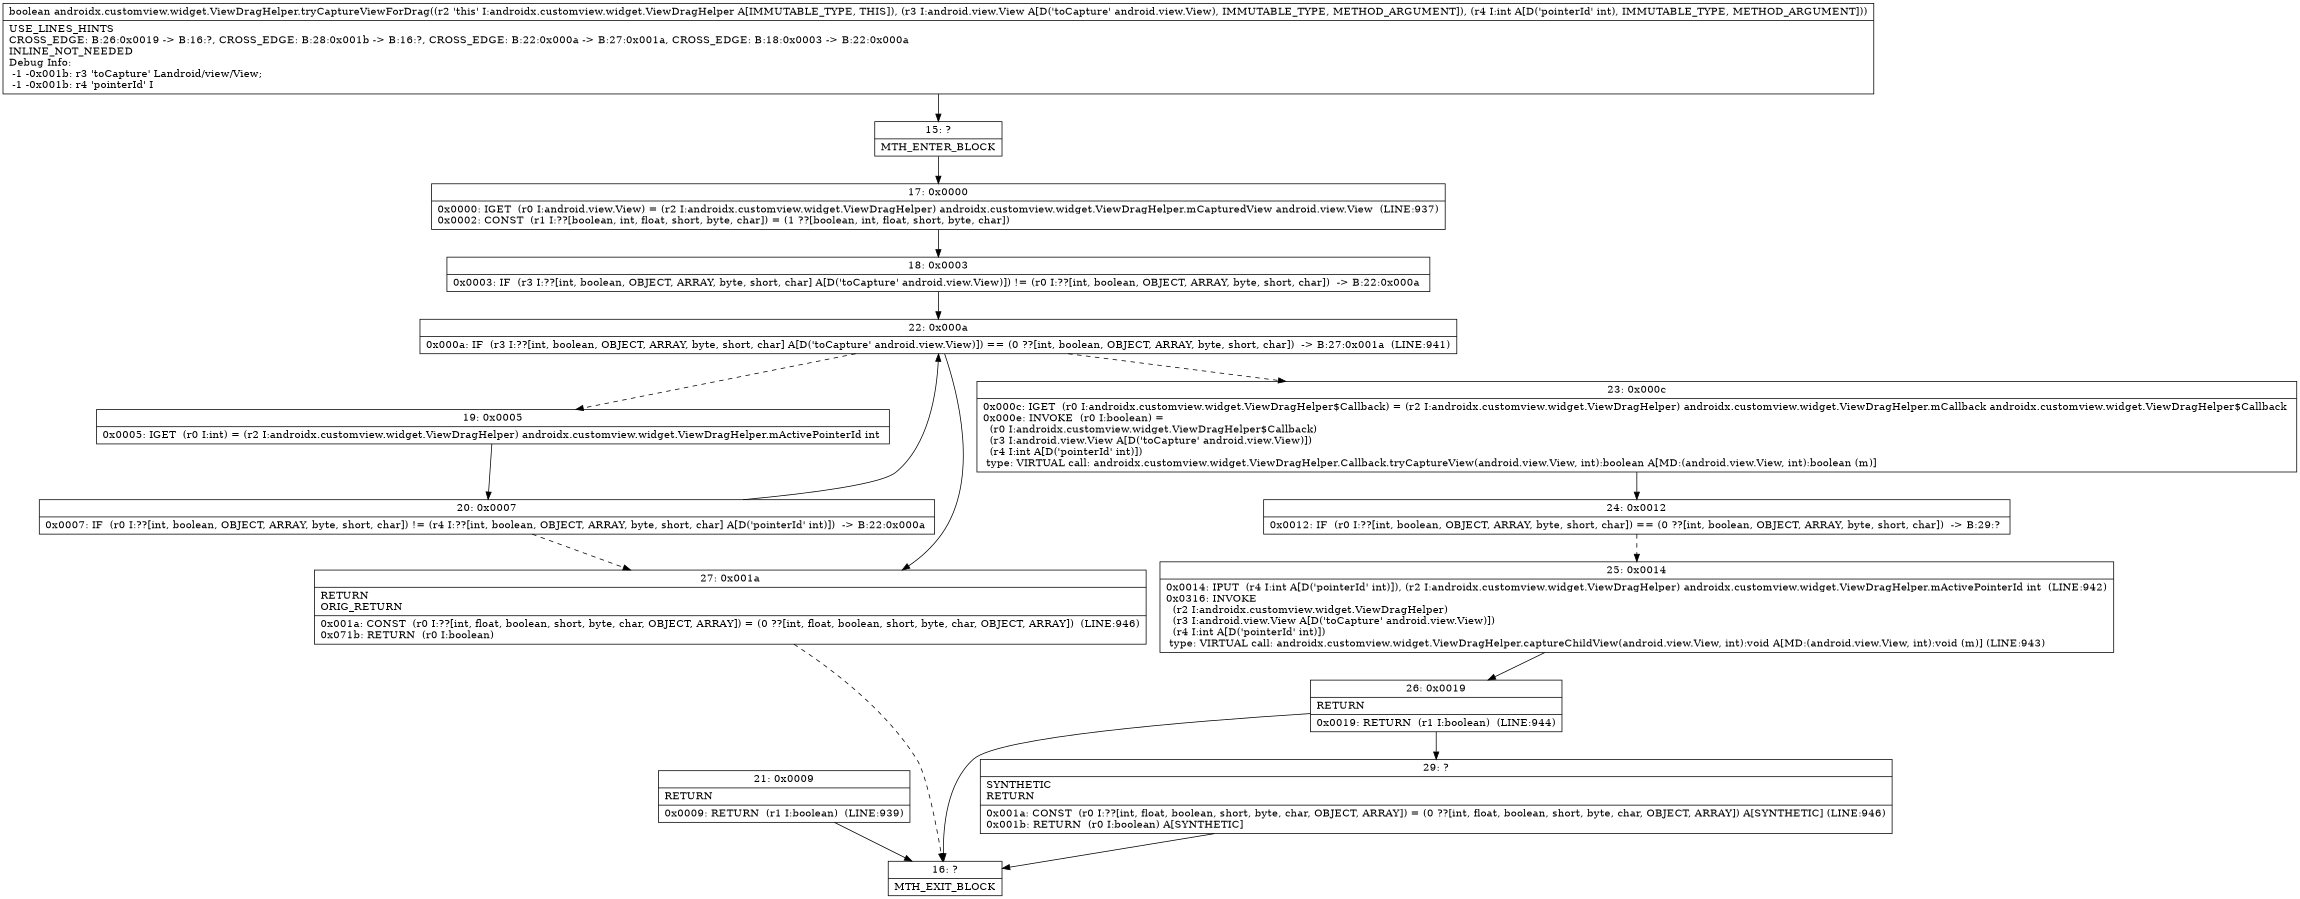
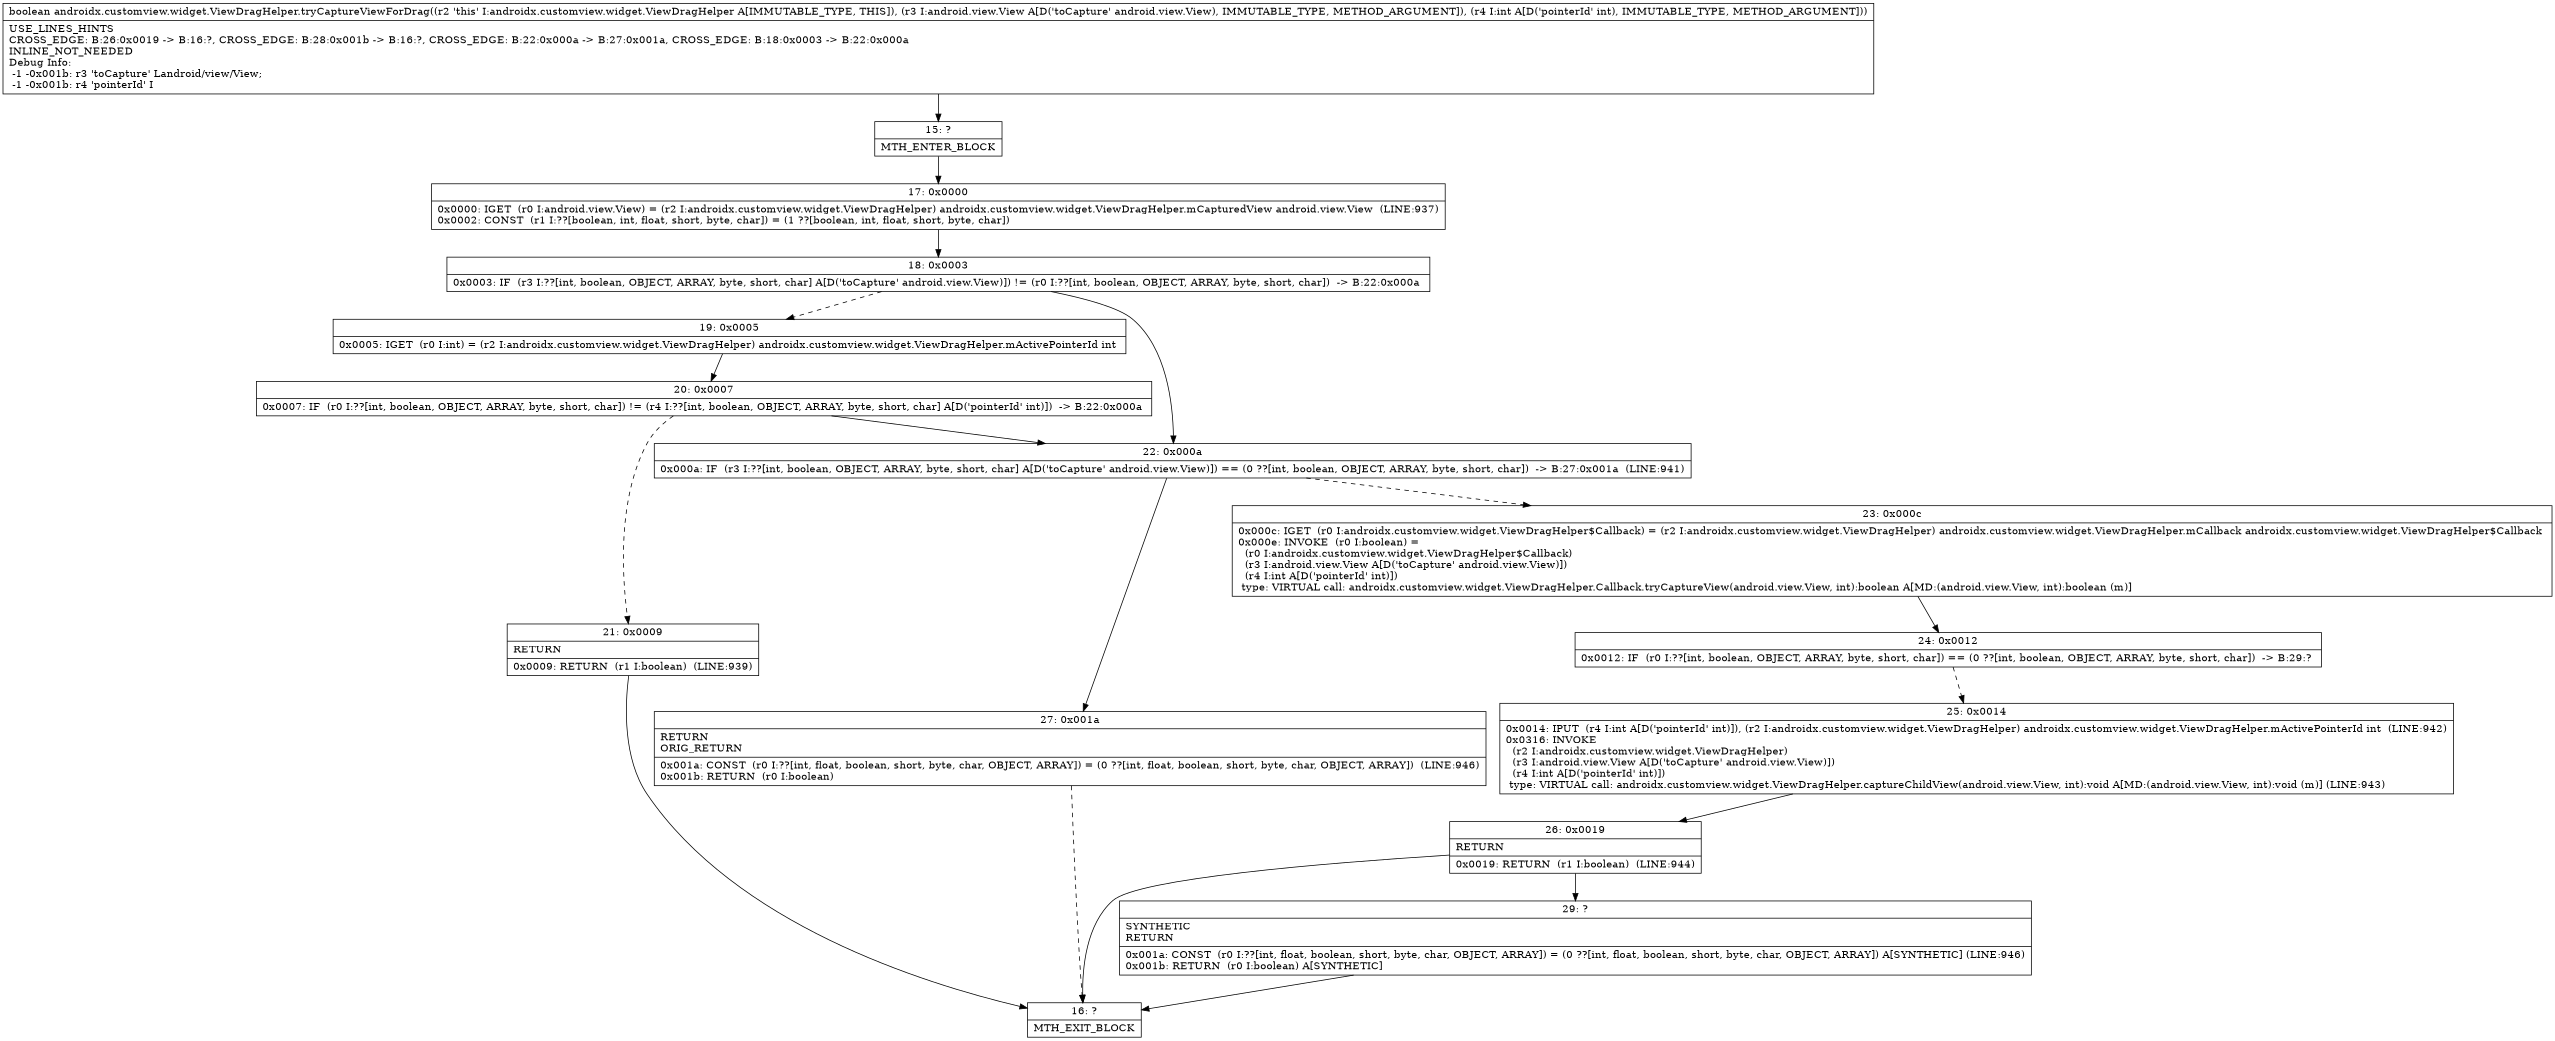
edge "22: 0x000a" -> "19: 0x0005": now "18: 0x0003" -> "19: 0x0005"
edge "20: 0x0007" -> "27: 0x001a": now "20: 0x0007" -> "21: 0x0009"
node "27: 0x001a": text "0x071b: RETURN  (r0 I:boolean)" -> "0x001b: RETURN  (r0 I:boolean)"
